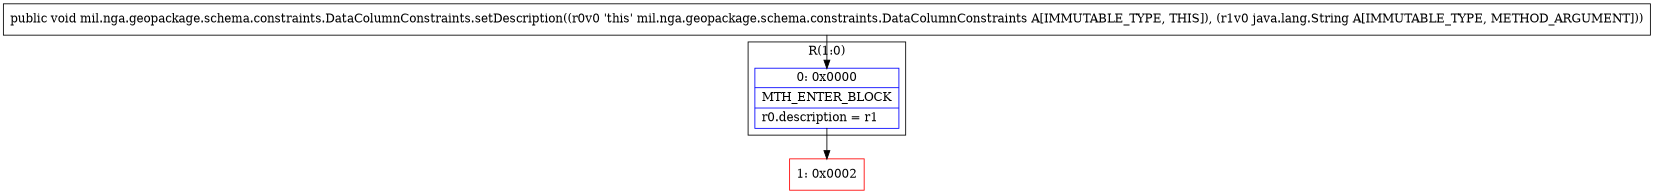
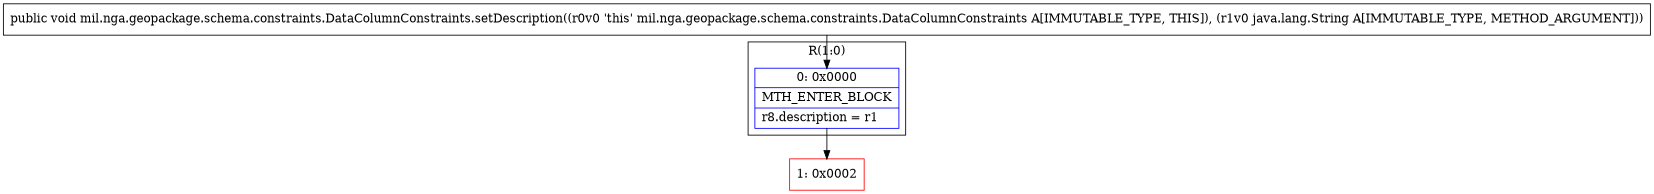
node "0: 0x0000": text "r0.description = r1" -> "r8.description = r1"
